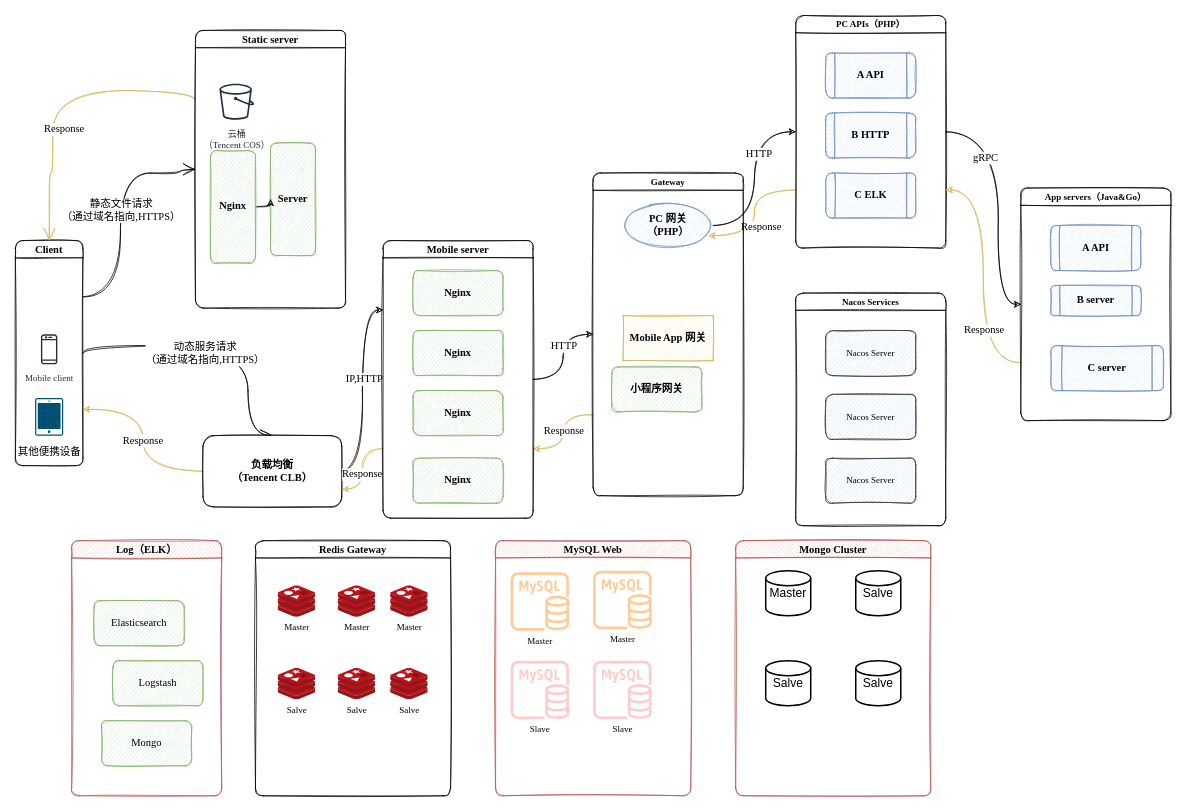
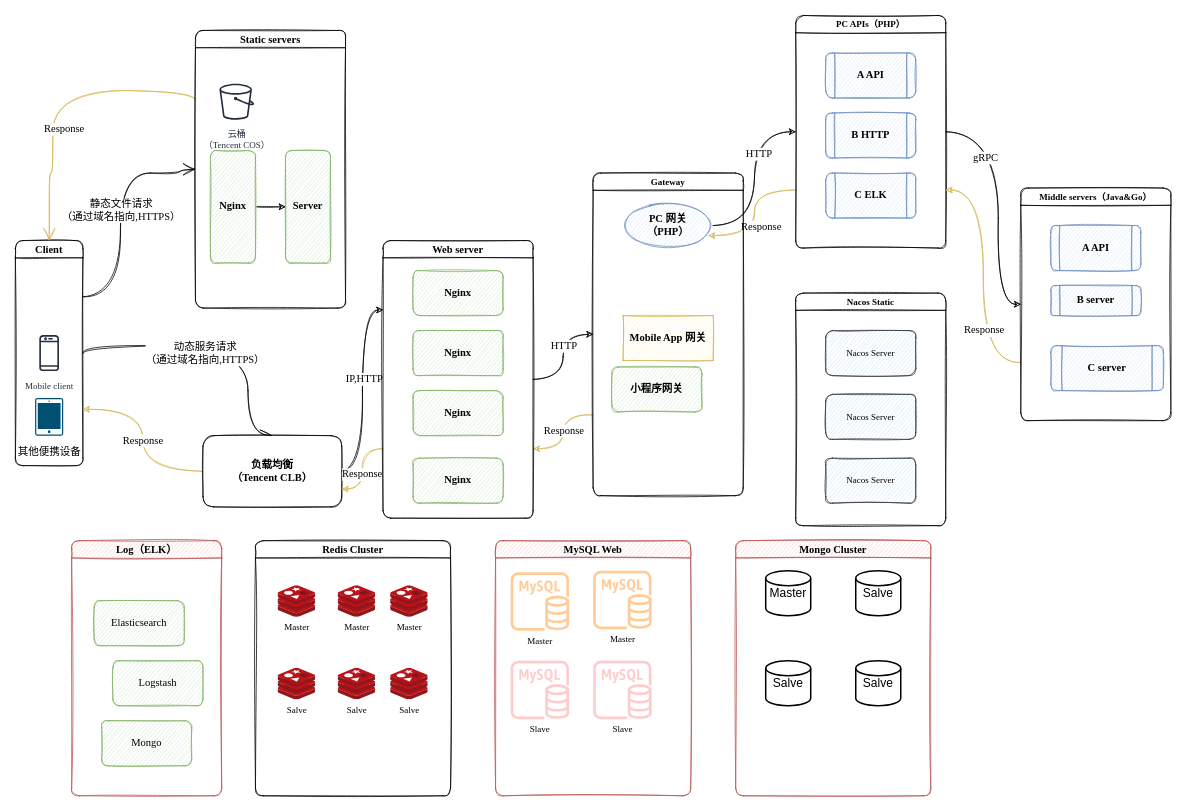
node "Static server": label "Static server" -> "Static servers"
node "App servers（Java&Go）": label "App servers（Java&Go）" -> "Middle servers（Java&Go）"
node "Server": moved (293, 199) -> (308, 207)
node "Mobile server": label "Mobile server" -> "Web server"
node "Nacos Services": label "Nacos Services" -> "Nacos Static"
node "Mobile client": size 45x38 -> 45x45
node "Redis Gateway": label "Redis Gateway" -> "Redis Cluster"
